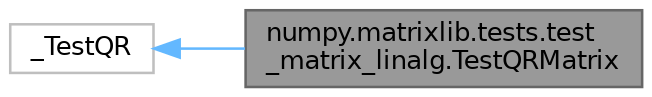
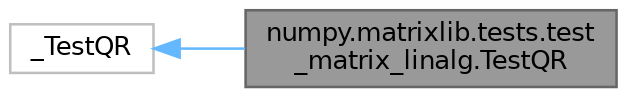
node "numpy.matrixlib.tests.test _matrix_linalg.TestQRMatrix": label "numpy.matrixlib.tests.test _matrix_linalg.TestQRMatrix" -> "numpy.matrixlib.tests.test _matrix_linalg.TestQR"
